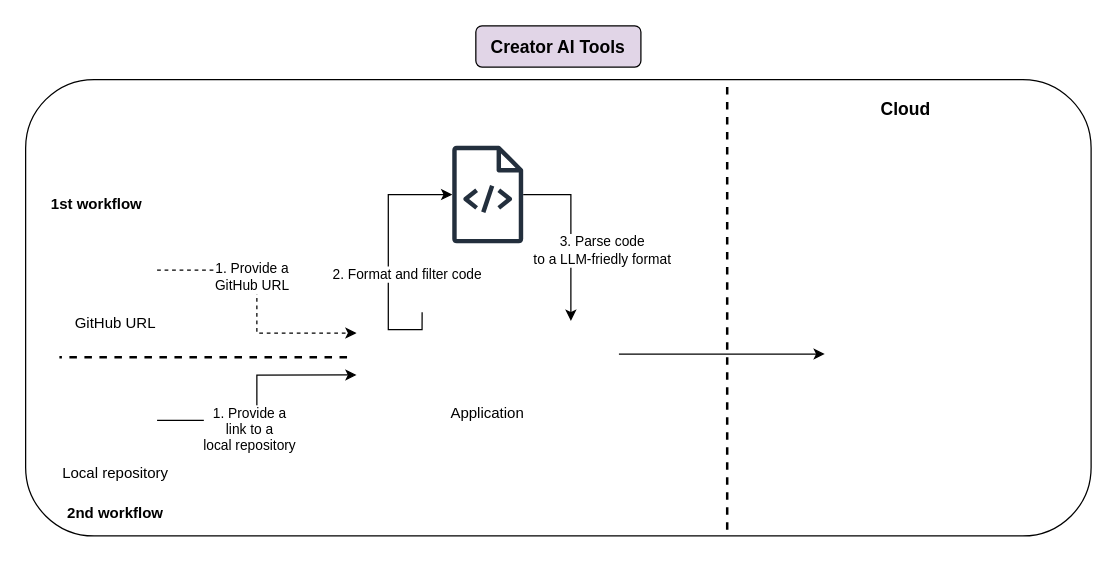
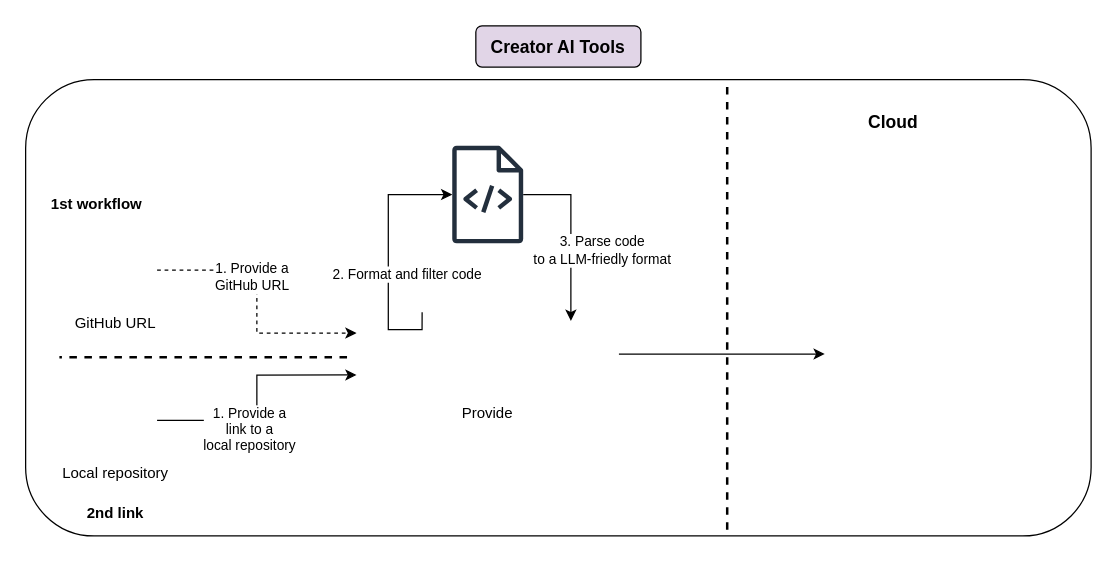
node "Cloud": moved (906, 109) -> (893, 122)
node "Application": label "Application" -> "Provide"
node "2nd workflow": label "2nd workflow" -> "2nd link"
